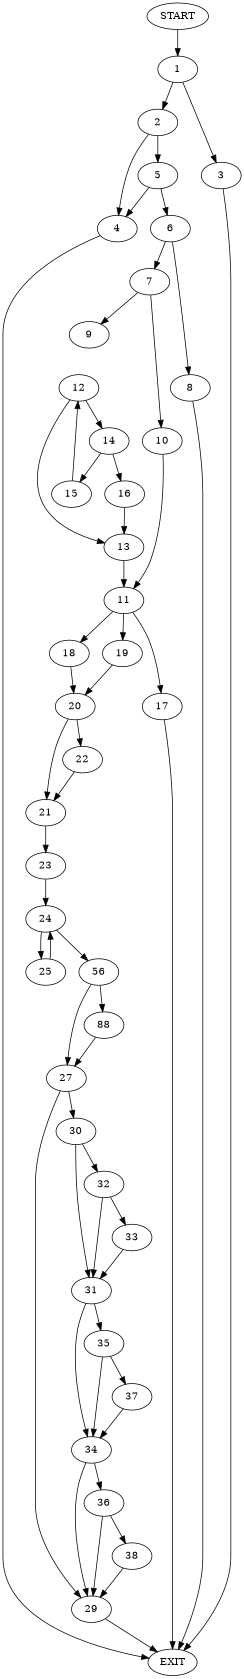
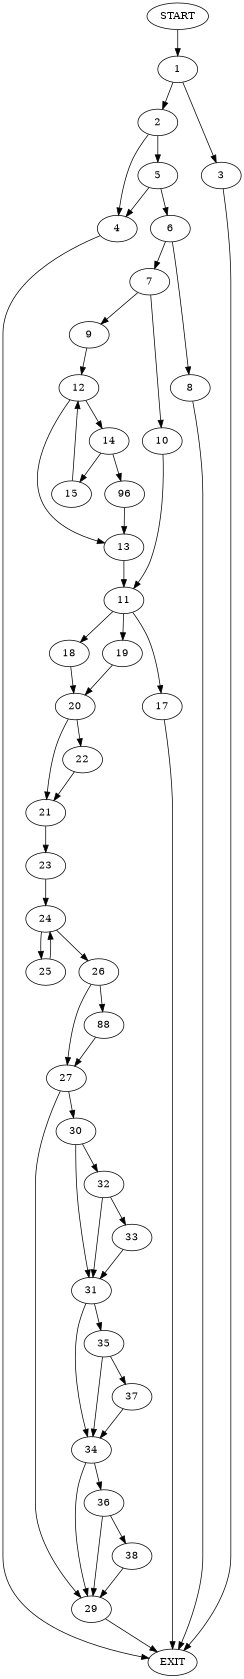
edge "9" -> "12": added
node "16": label "16" -> "96"
node "56": label "56" -> "26"
